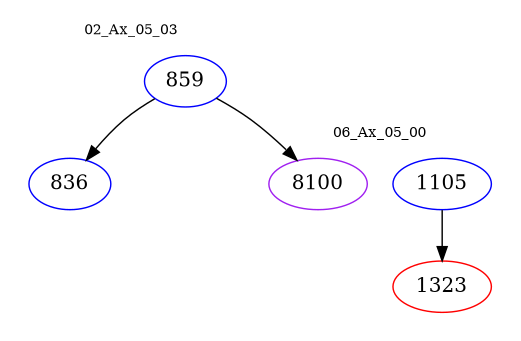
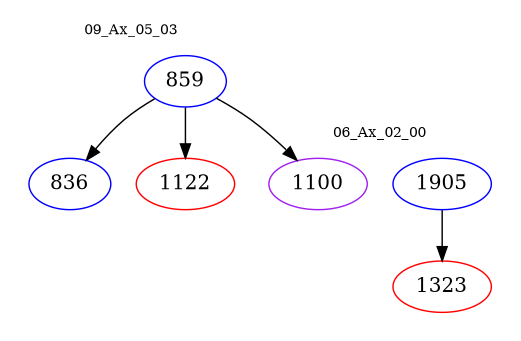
cluster "02_Ax_05_03": label "02_Ax_05_03" -> "09_Ax_05_03"
cluster "06_Ax_05_00": label "06_Ax_05_00" -> "06_Ax_02_00"
node "1122": added
node "8100": label "8100" -> "1100"
node "1105": label "1105" -> "1905"
